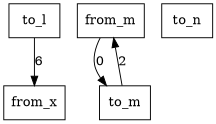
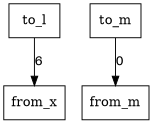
node "to_n": removed
edge "from_m" -> "to_m": removed, label "0"
edge "to_m" -> "from_m": label "2" -> "0"
